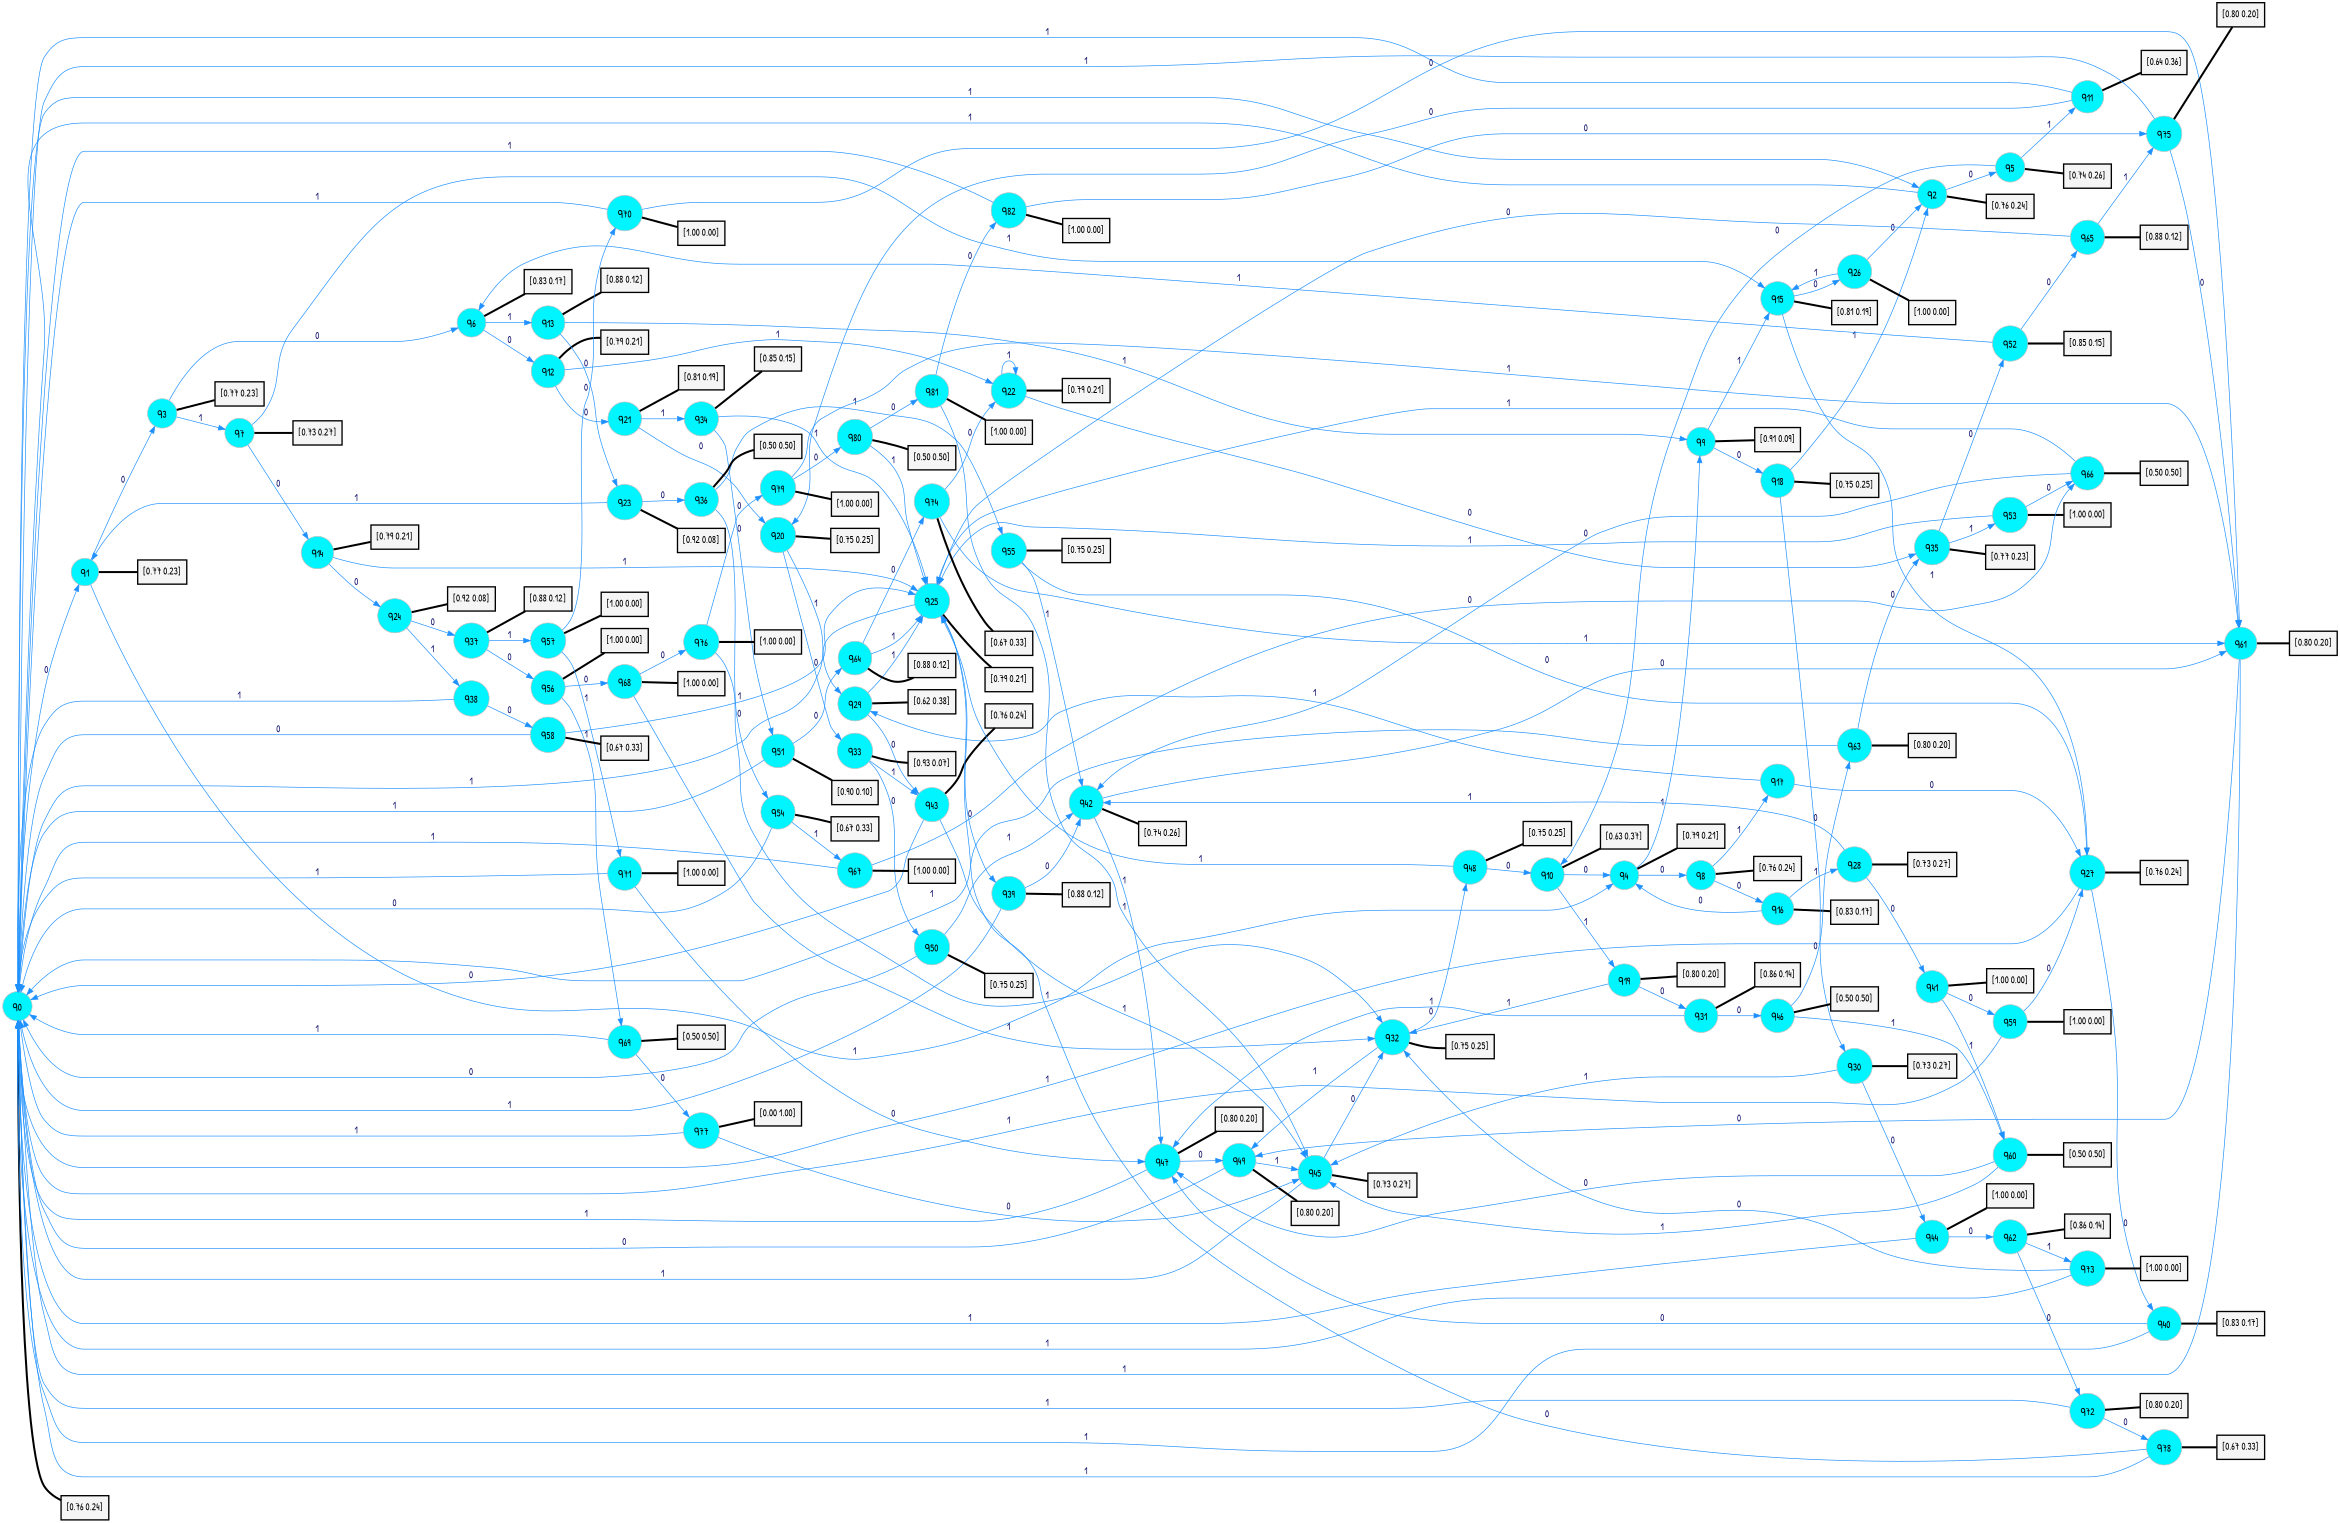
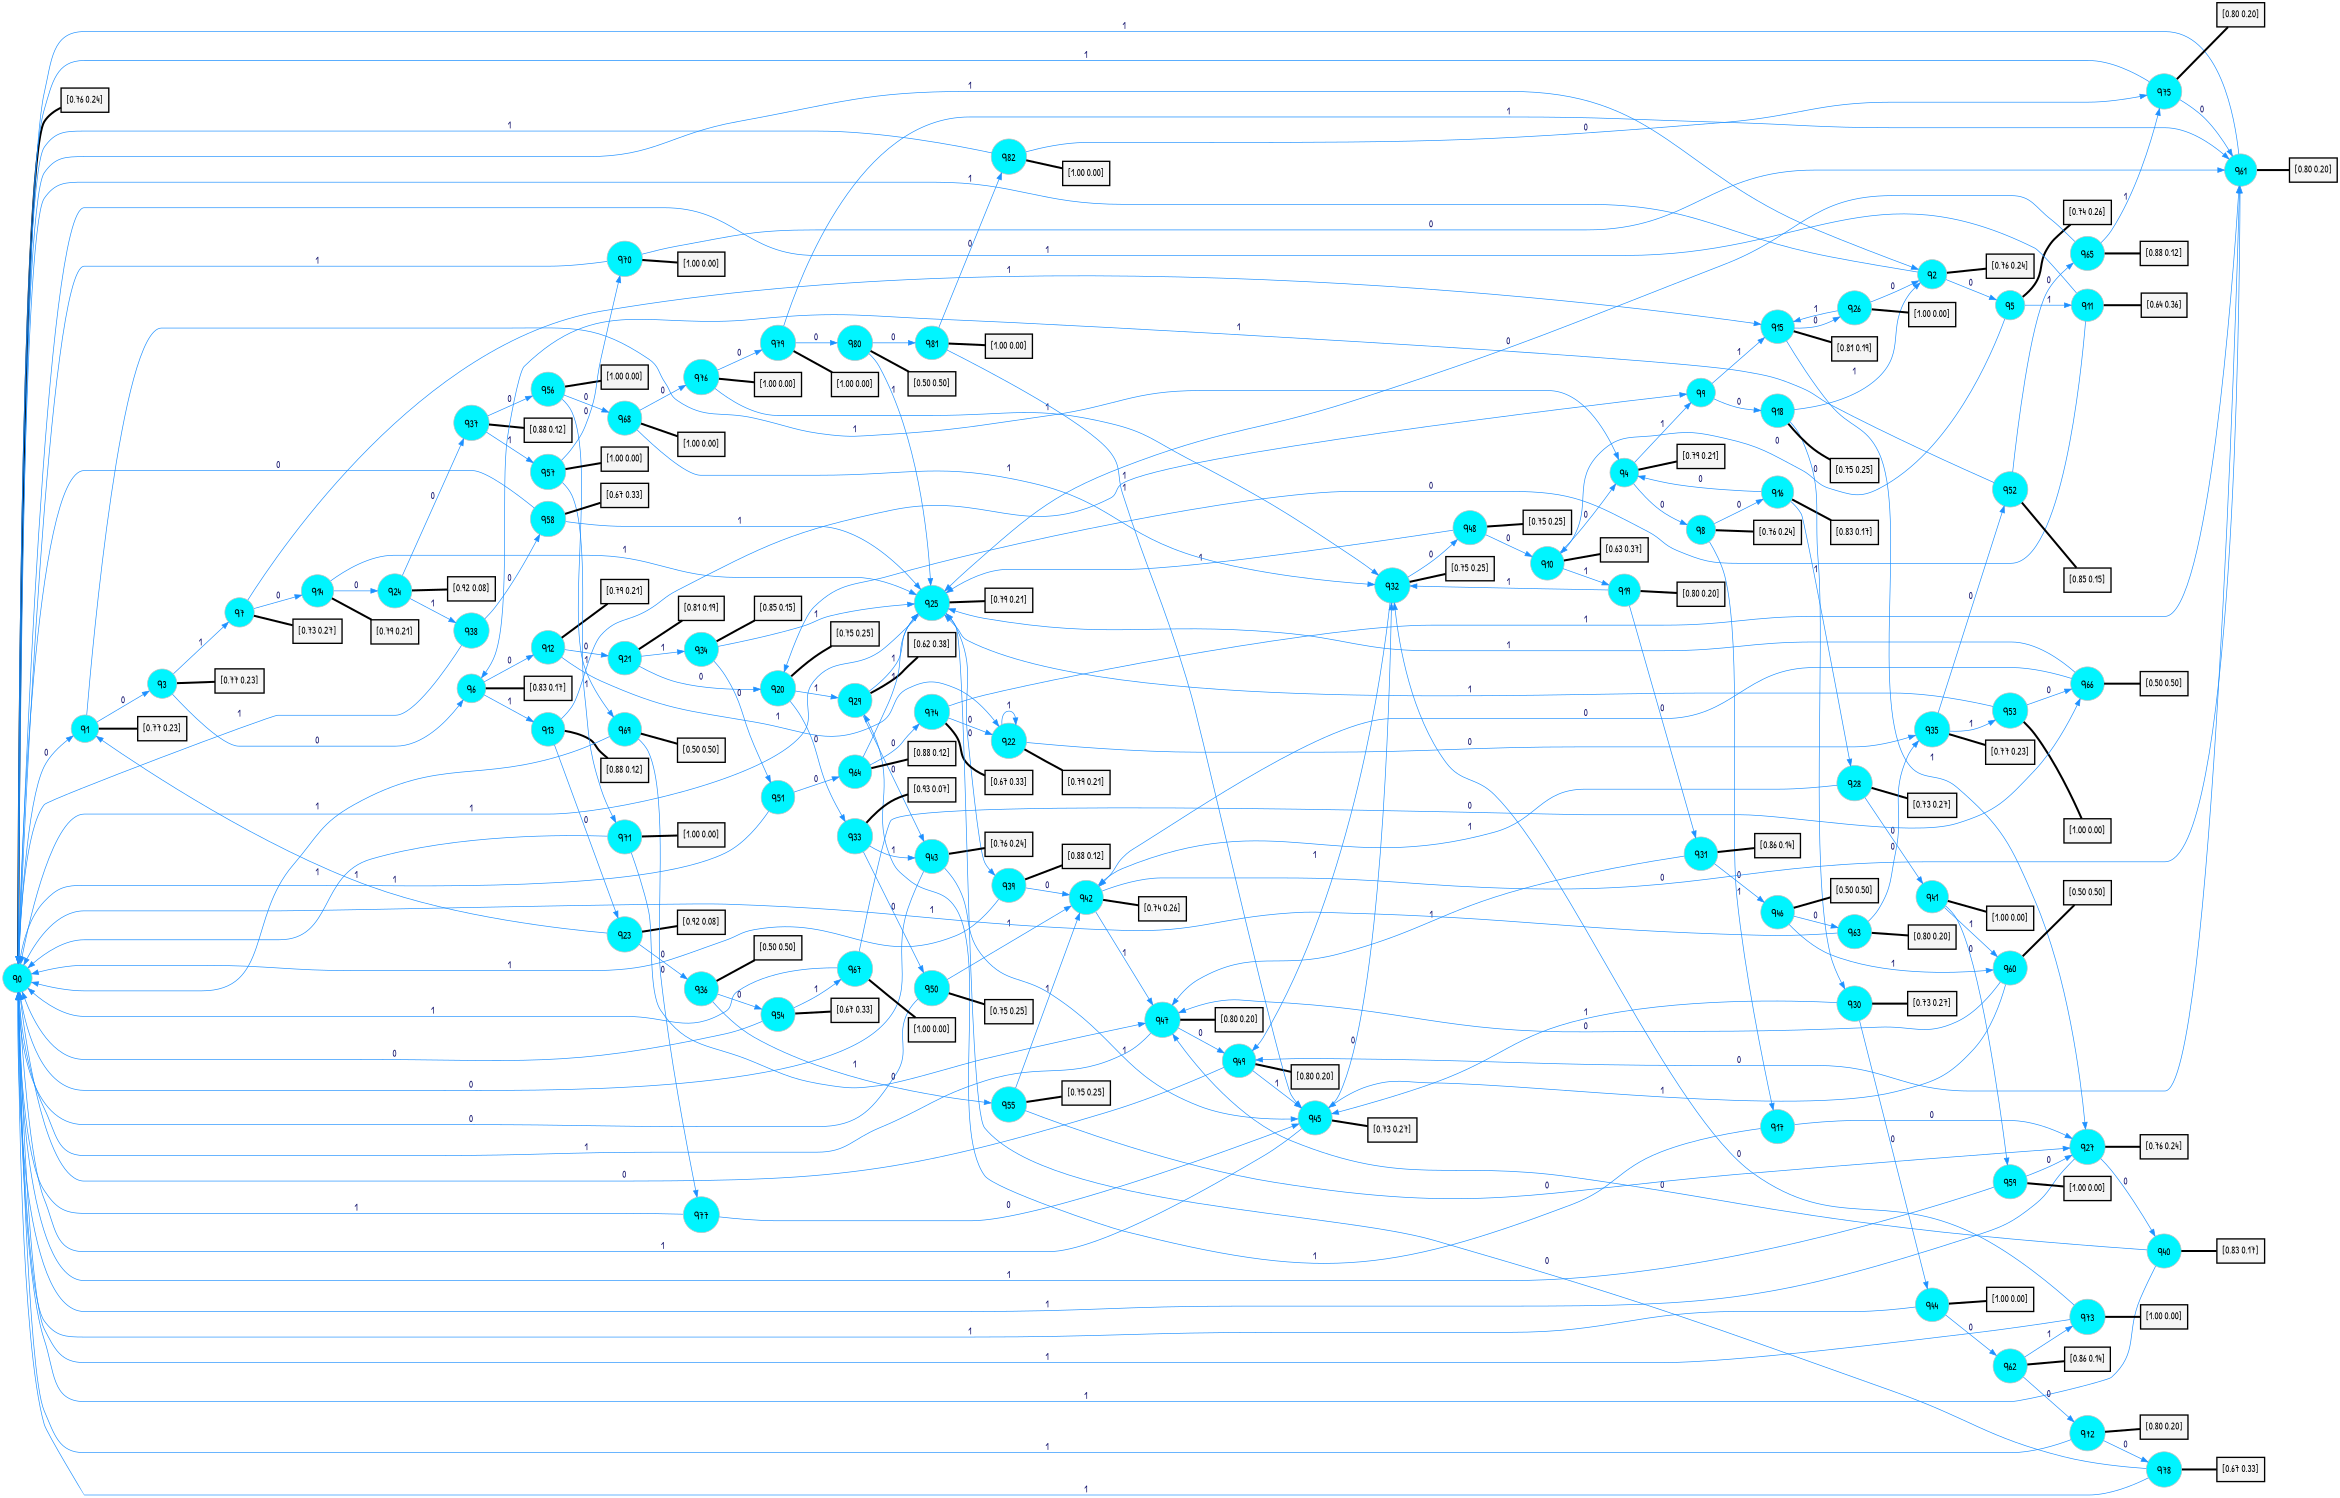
node "[0.91 0.09]": removed
node "[0.90 0.10]": removed
node "[0.00 1.00]": removed
